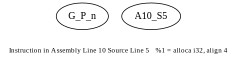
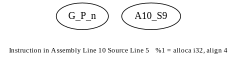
node "A10_S5": label "A10_S5" -> "A10_S9"
